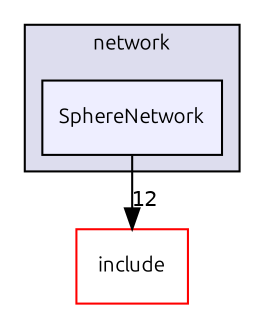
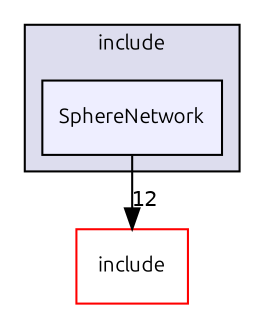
cluster "network": label "network" -> "include"
